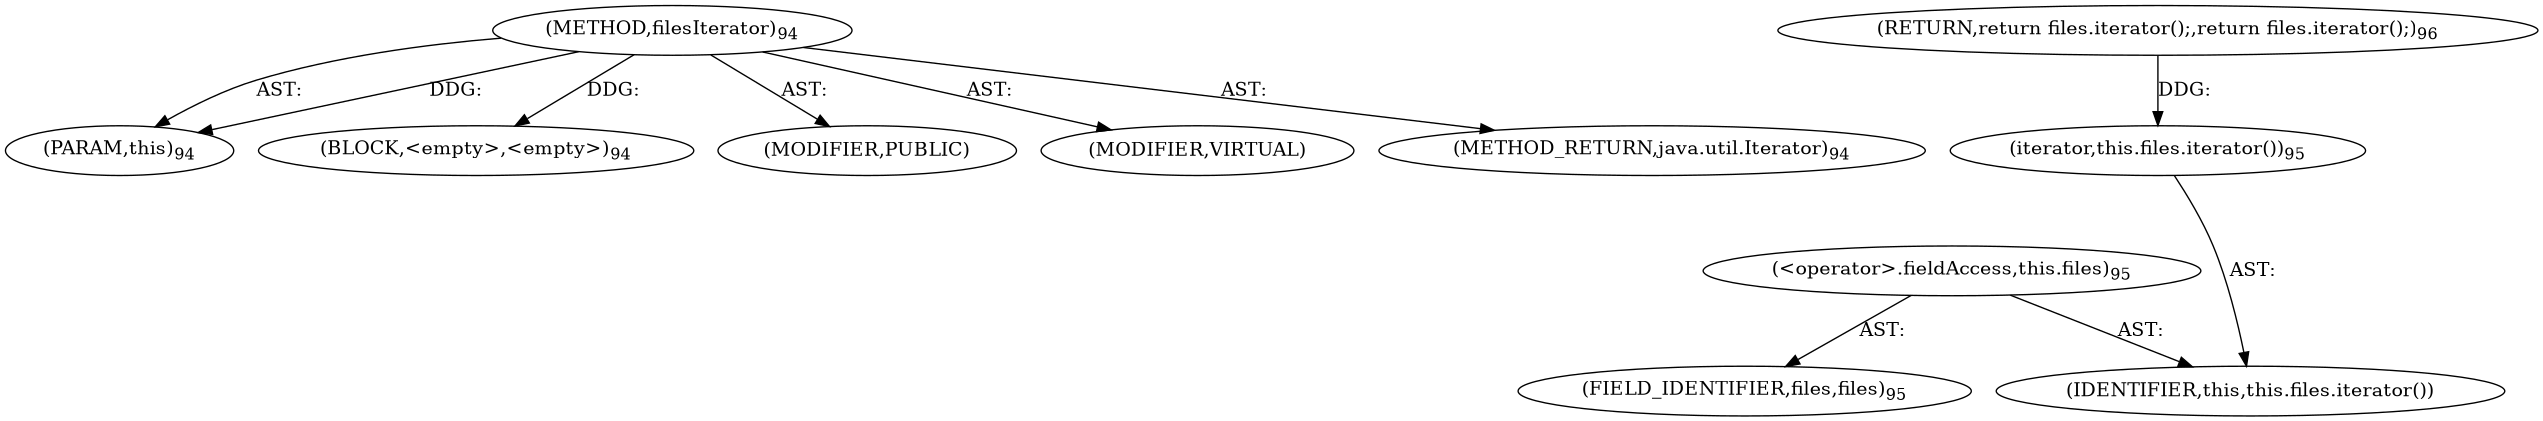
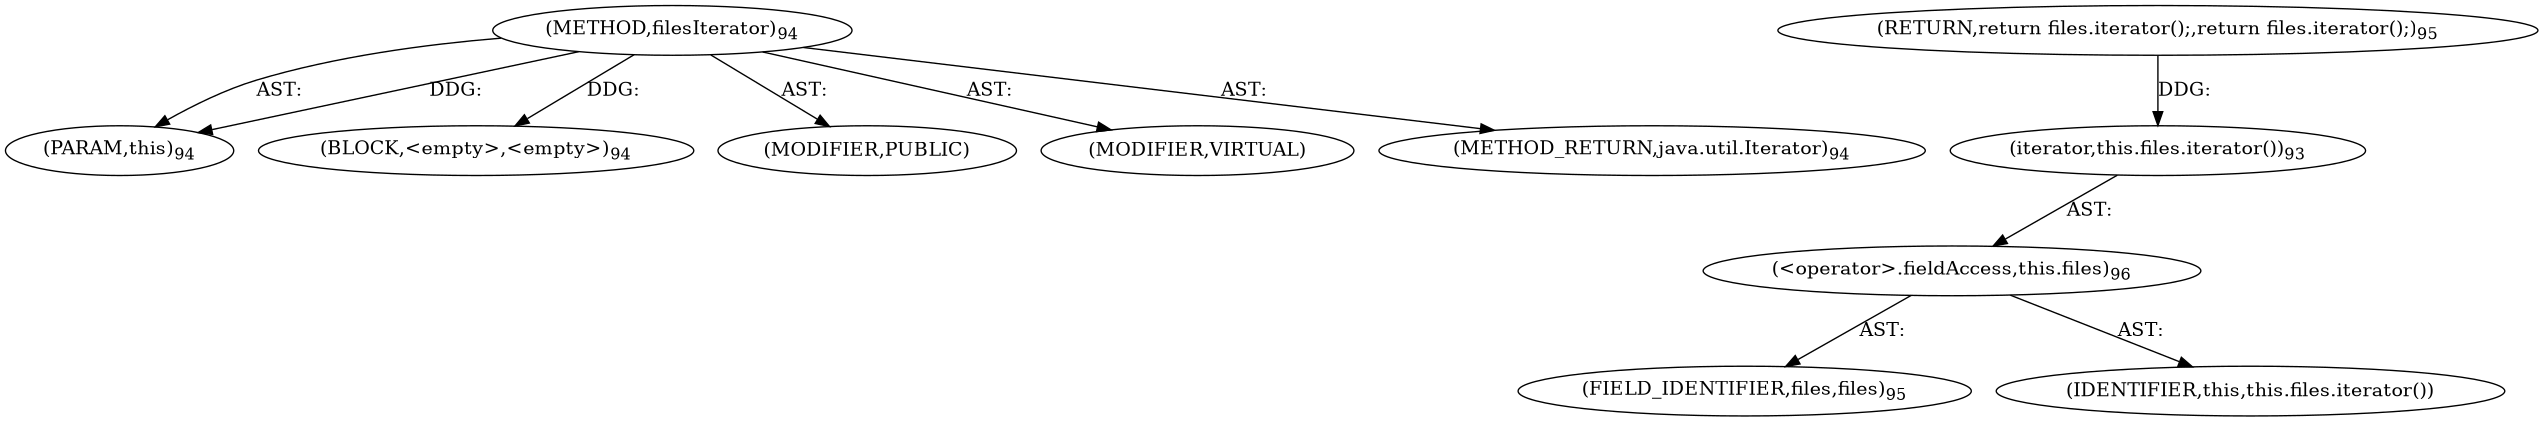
node "(RETURN,return files.iterator();,return files.iterator();)": text "96" -> "95"
node "(iterator,this.files.iterator())": text "95" -> "93"
edge "(iterator,this.files.iterator())" -> "(IDENTIFIER,this,this.files.iterator())": now "(iterator,this.files.iterator())" -> "(<operator>.fieldAccess,this.files)"
node "(<operator>.fieldAccess,this.files)": text "95" -> "96"
